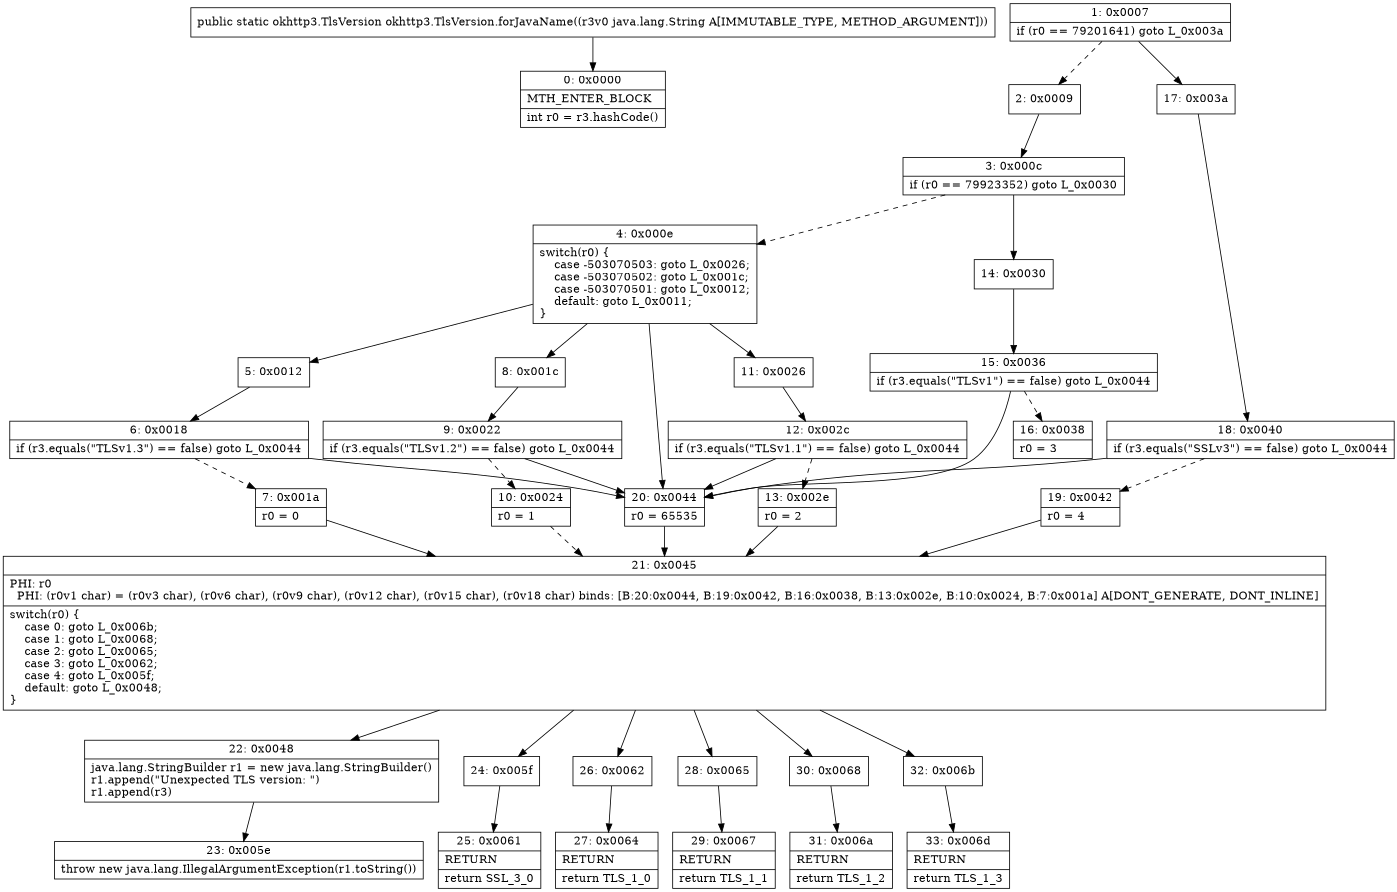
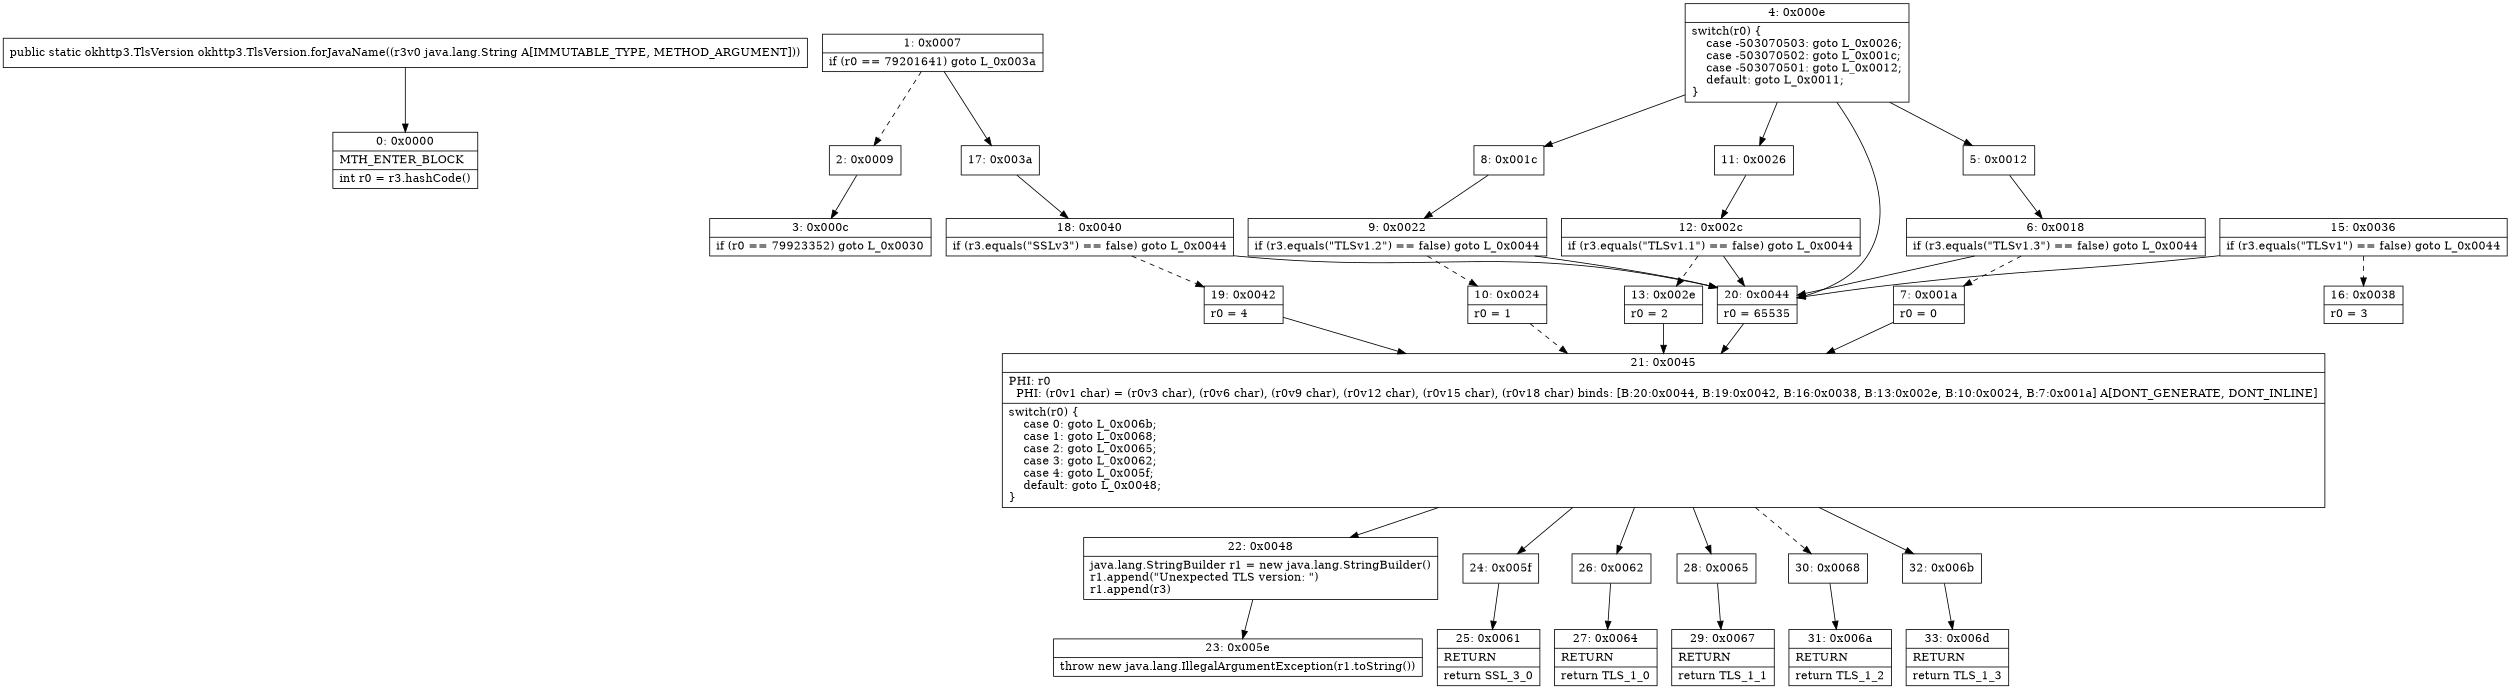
edge "3: 0x000c" -> "4: 0x000e": removed
node "14: 0x0030": removed
edge "21: 0x0045" -> "30: 0x0068": style solid -> dashed
